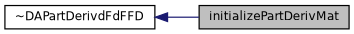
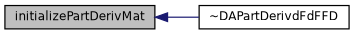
edge "initializePartDerivMat" -> "~DAPartDerivdFdFFD": reversed
